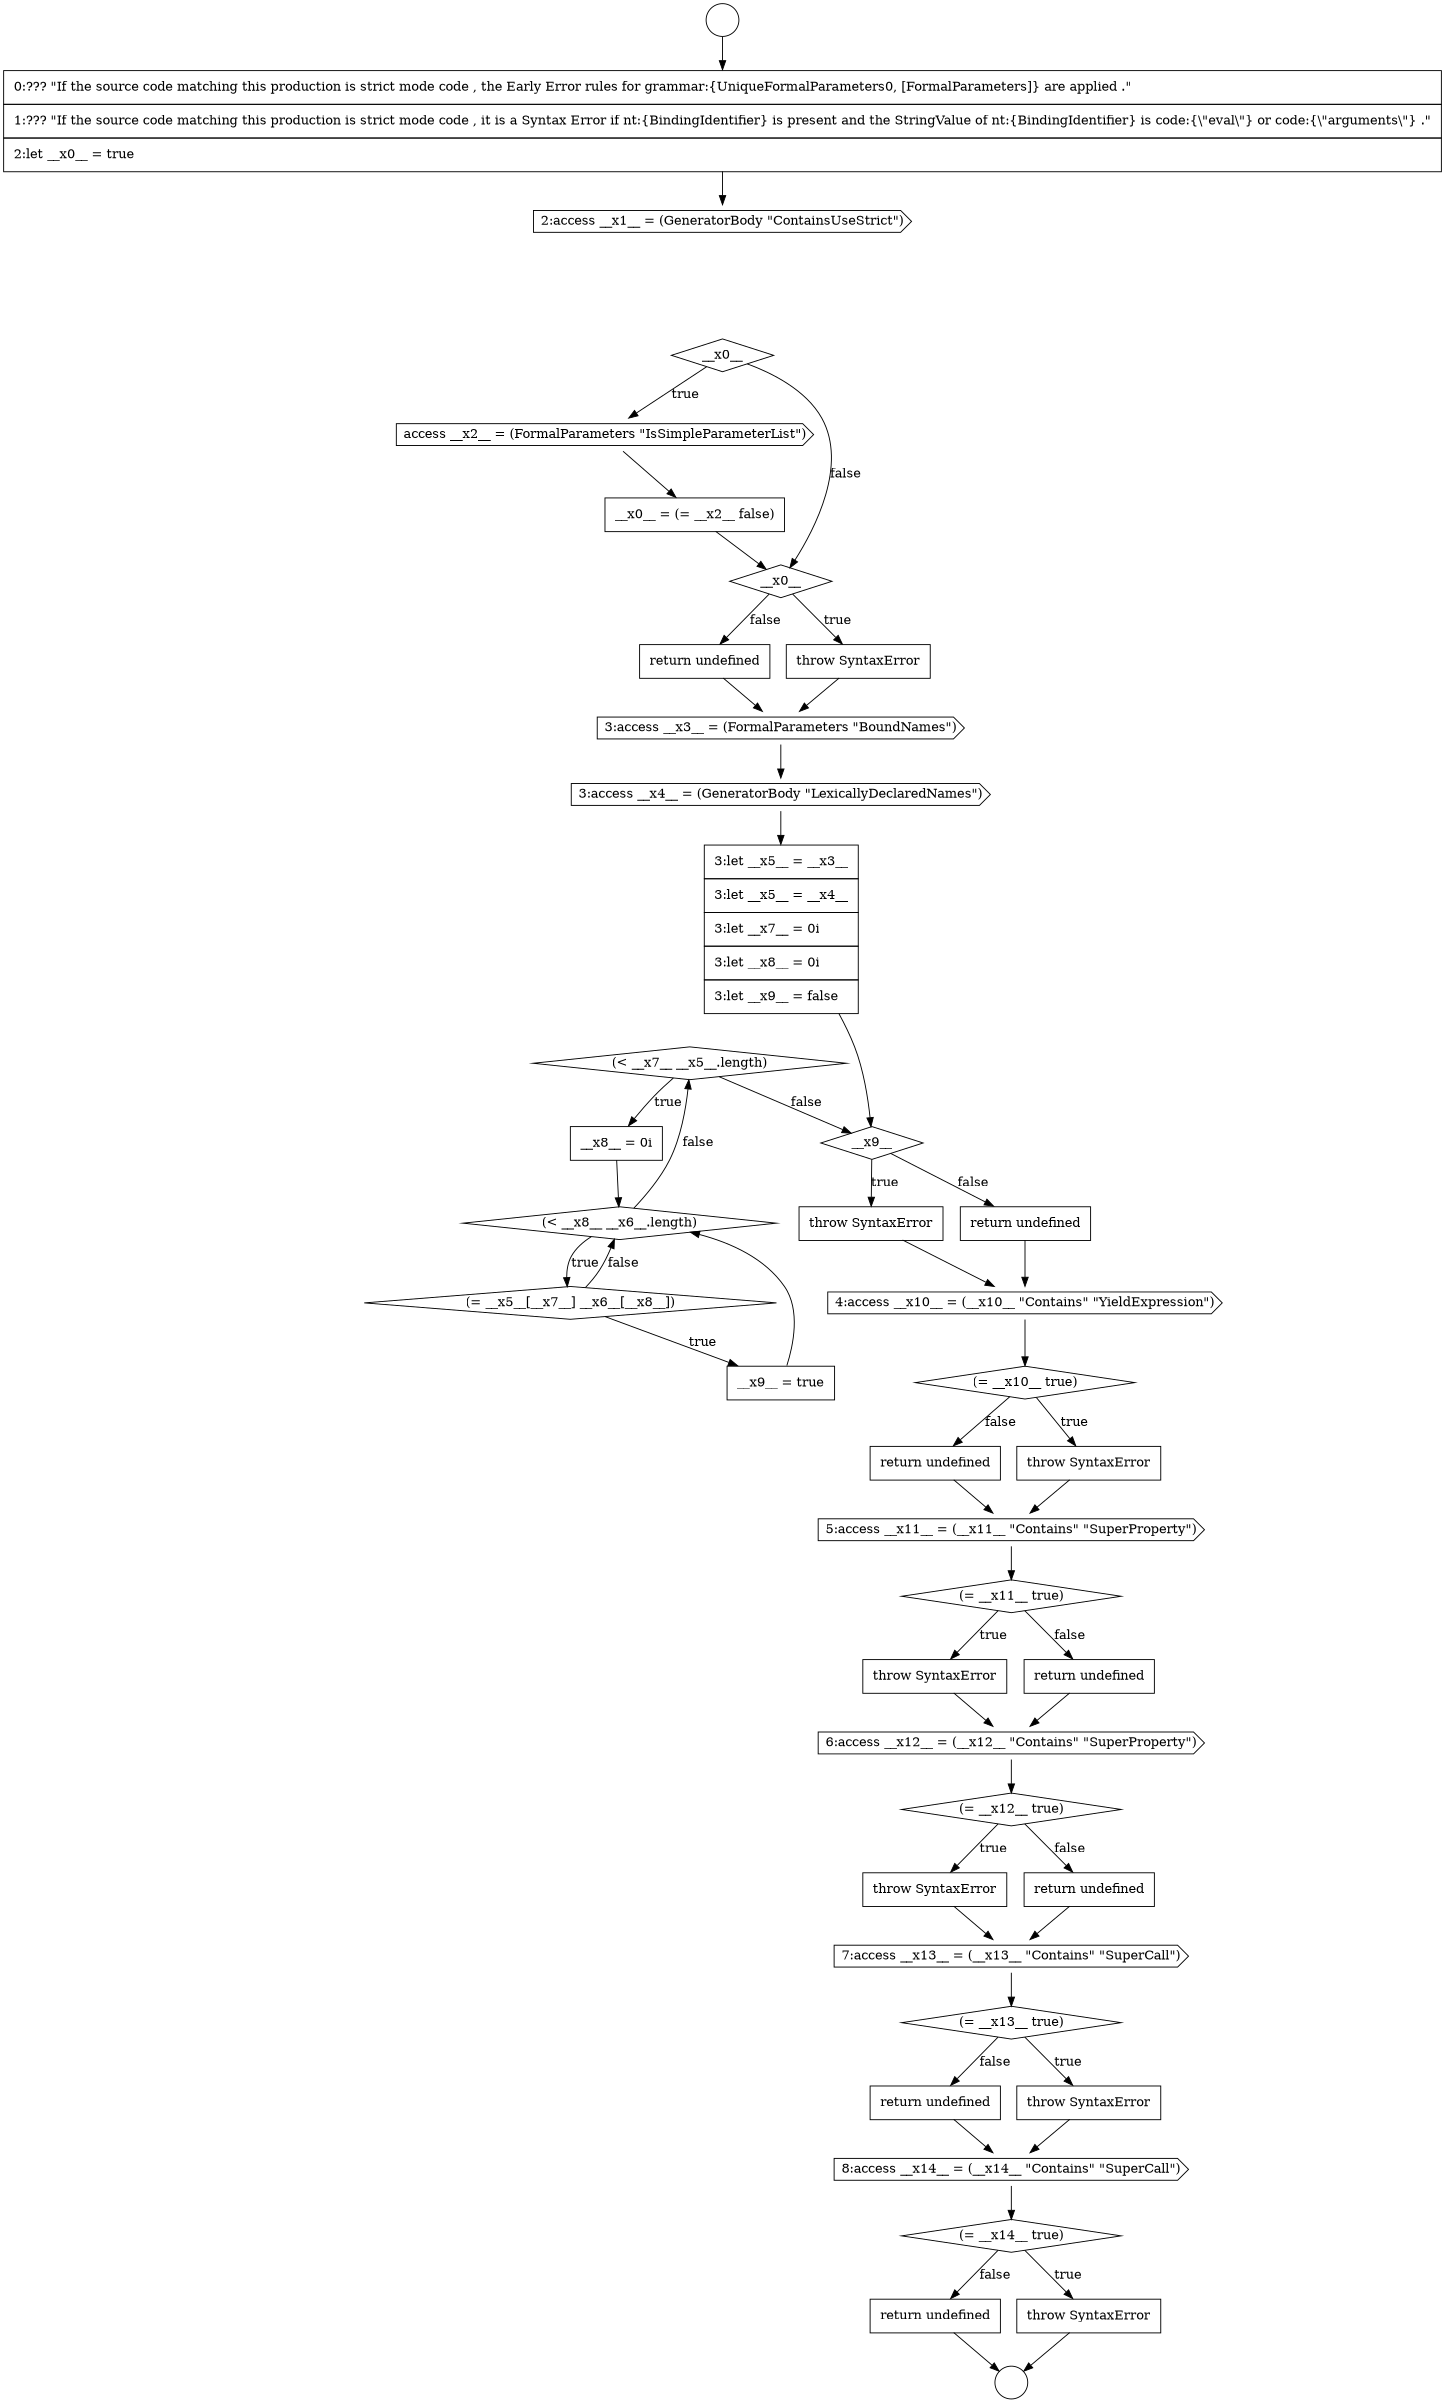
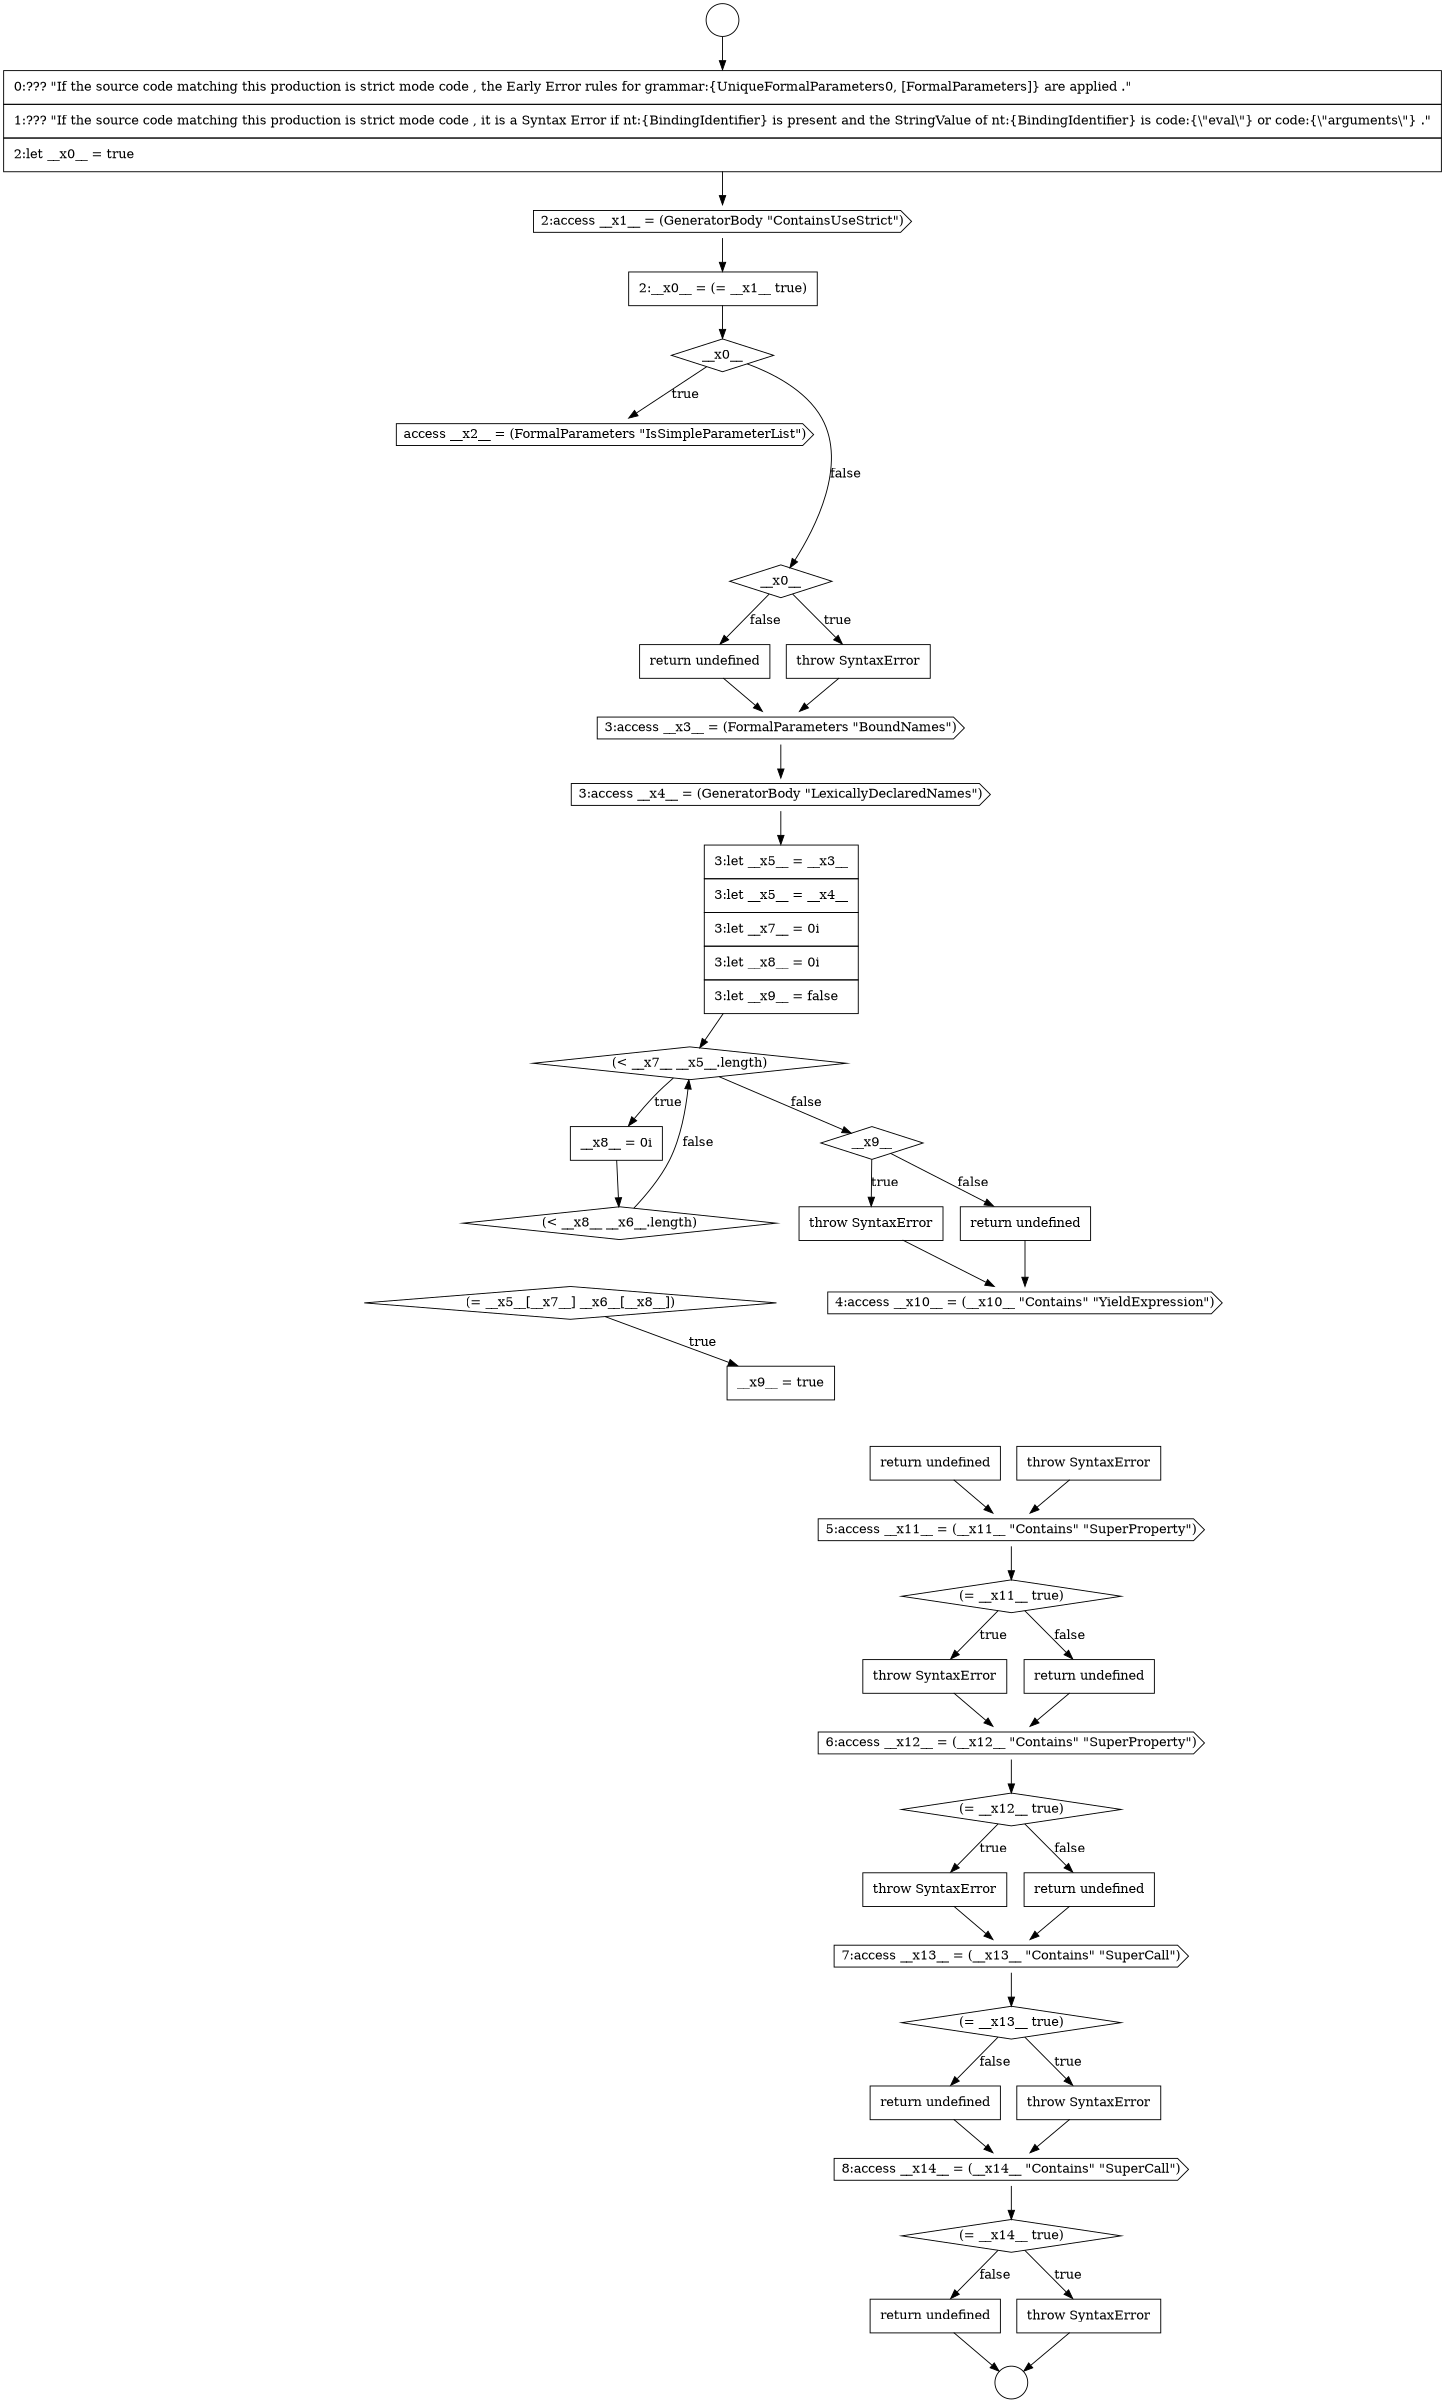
node "2:__x0__ = (= __x1__ true)": added
node "__x0__ = (= __x2__ false)": removed
edge "3:let __x5__ = __x3__" -> "__x9__": now "3:let __x5__ = __x3__" -> "(< __x7__ __x5__.length)"
edge "(< __x8__ __x6__.length)" -> "(= __x5__[__x7__] __x6__[__x8__])": removed, label "true"
edge "(= __x5__[__x7__] __x6__[__x8__])" -> "(< __x8__ __x6__.length)": removed, label "false"
edge "__x9__ = true" -> "(< __x8__ __x6__.length)": removed
node "(= __x10__ true)": removed
